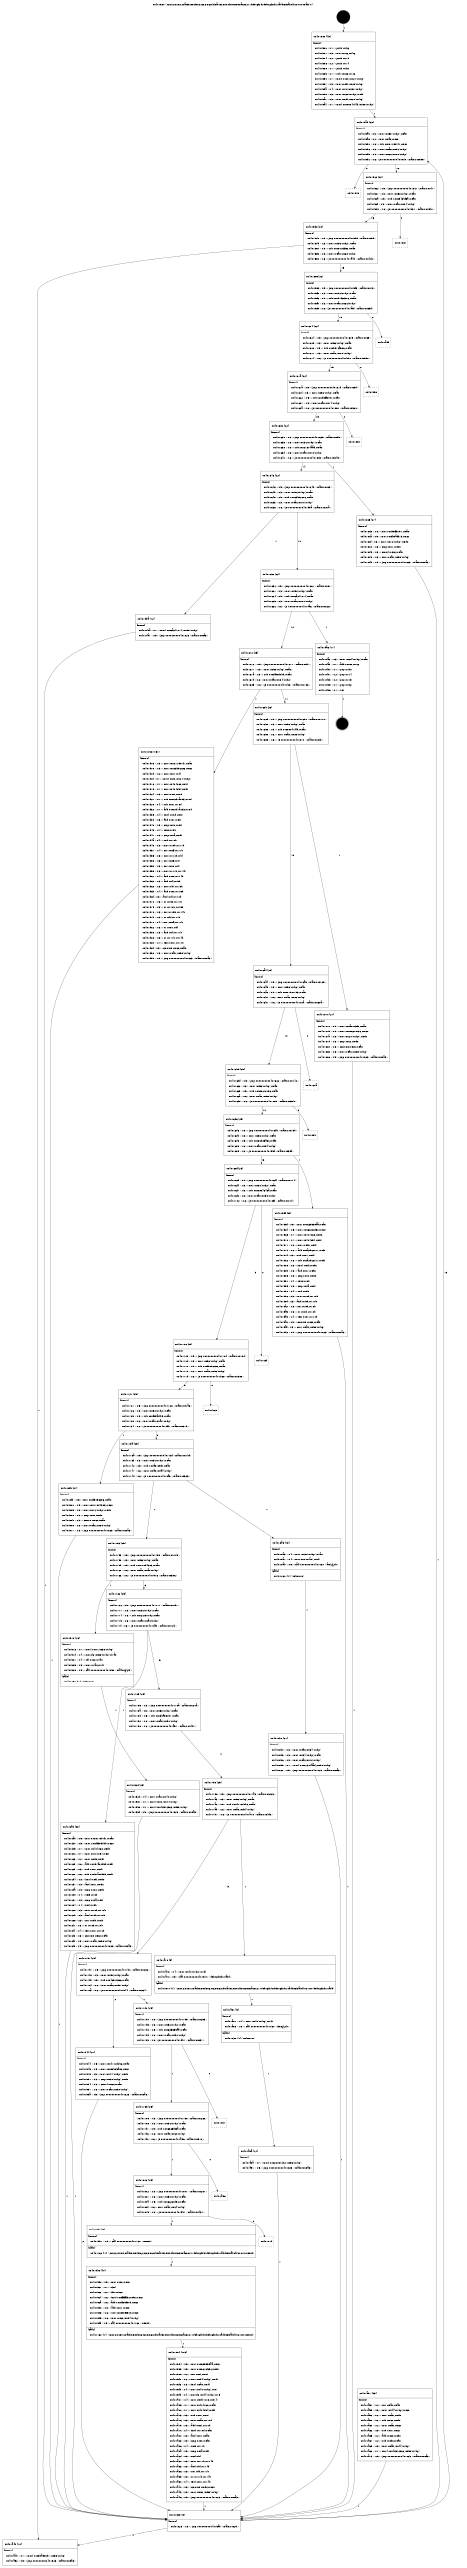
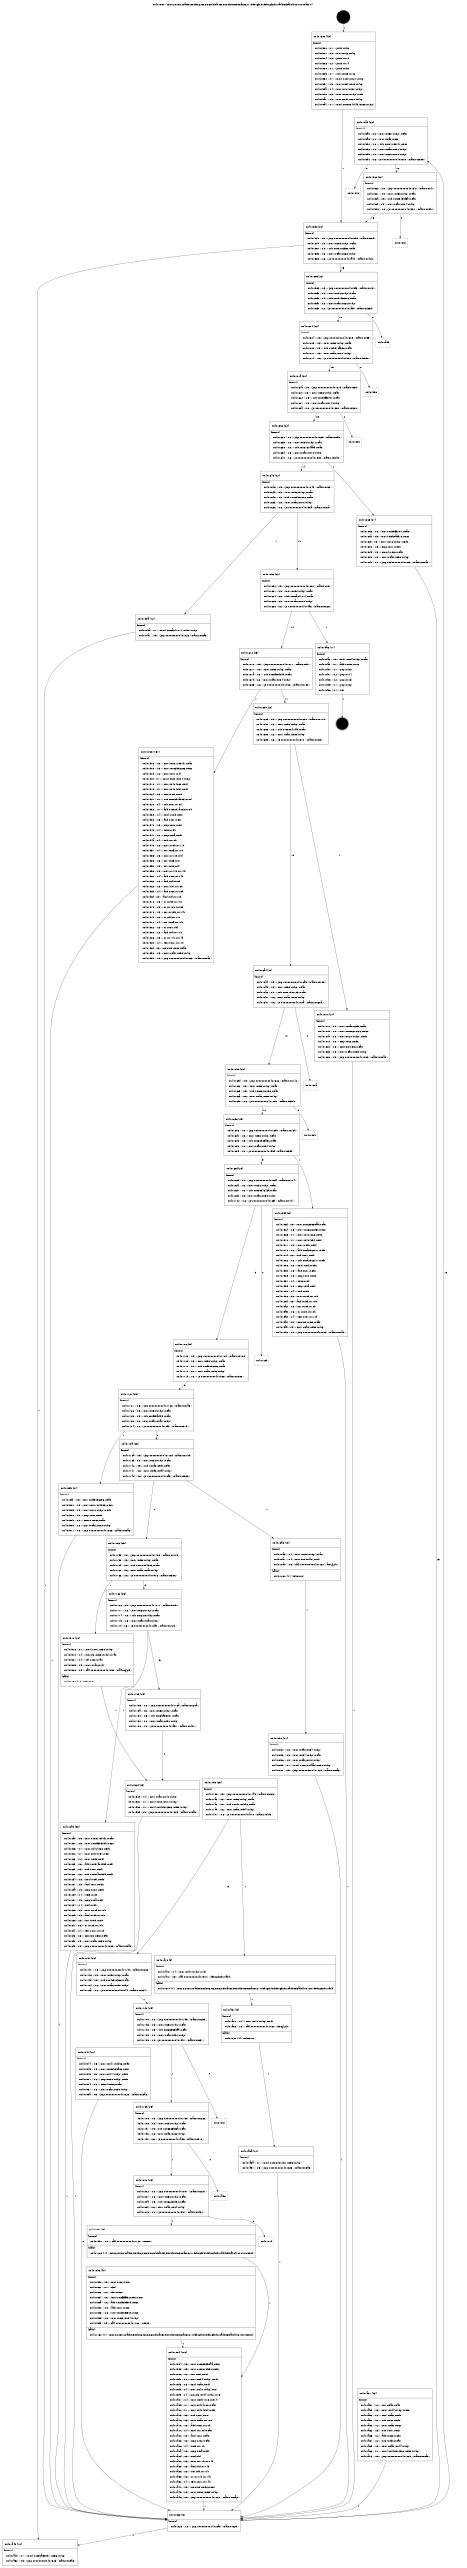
edge "0x401580 [43]" -> "0x4015ab [23]": now "0x401580 [43]" -> "0x4015d8 [22]"
edge "0x4016d6 [25]" -> "0x4016ef [25]": label " 16" -> " 9"
node "0x401b6e": removed
edge "0x4018c5 [27]" -> "0x401e23 [5]": label " 1" -> " 15"
edge "0x401785 [25]" -> "0x40179e [25]": now "0x401785 [25]" -> "0x40192d [23]"
edge "0x4017b7 [25]" -> "0x401944 [27]": removed, label "2"
edge "0x4019b7 [5]" -> "0x4019bc [40]": now "0x4019b7 [5]" -> "0x4019e4 [103]"
